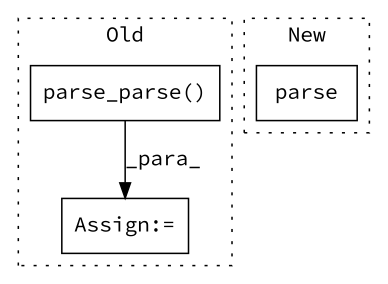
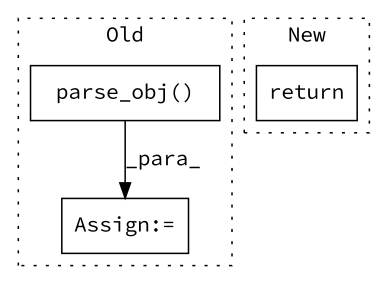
node "parse_parse()": label "parse_parse()" -> "parse_obj()"
node "parse": label "parse" -> "return"
